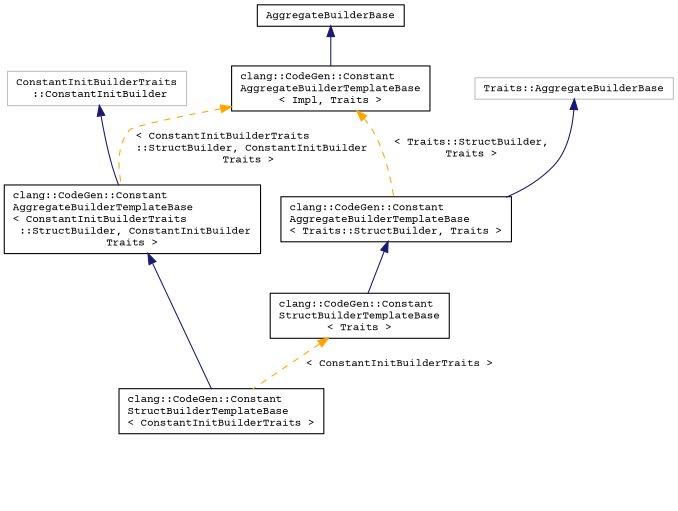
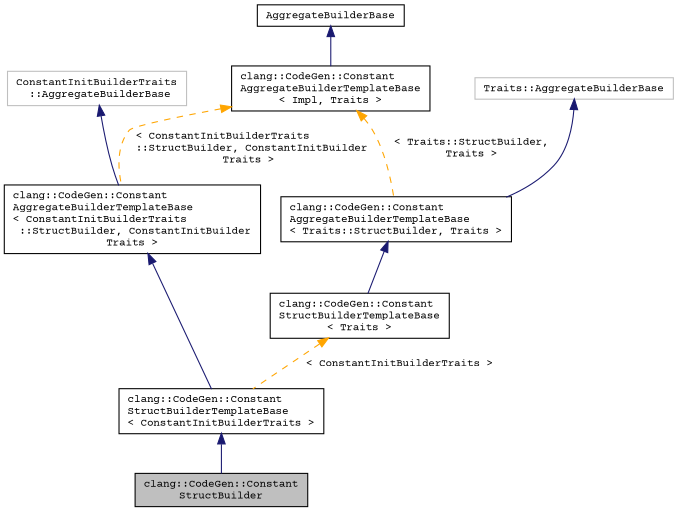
node "ConstantInitBuilderTraits ::ConstantInitBuilder": label "ConstantInitBuilderTraits ::ConstantInitBuilder" -> "ConstantInitBuilderTraits ::AggregateBuilderBase"
node "clang::CodeGen::Constant StructBuilder": added
